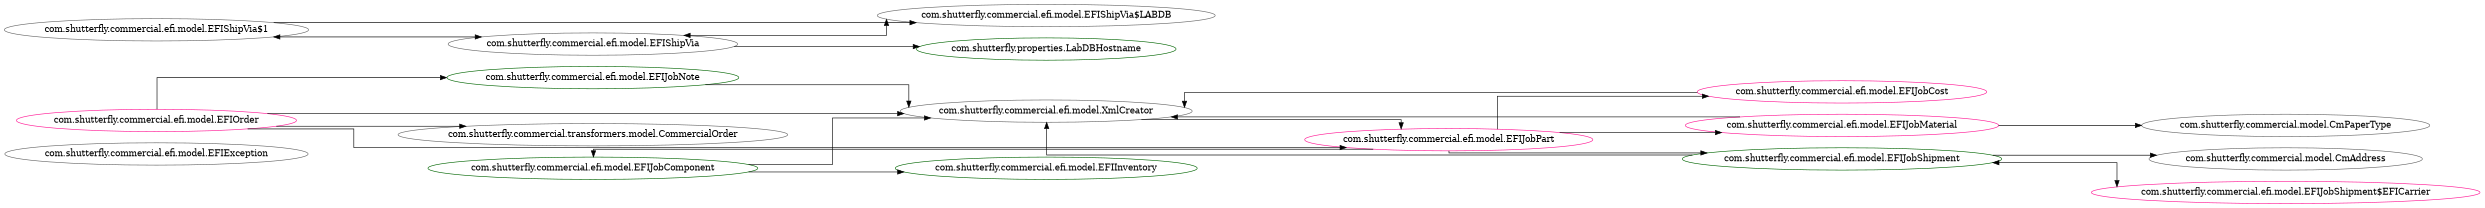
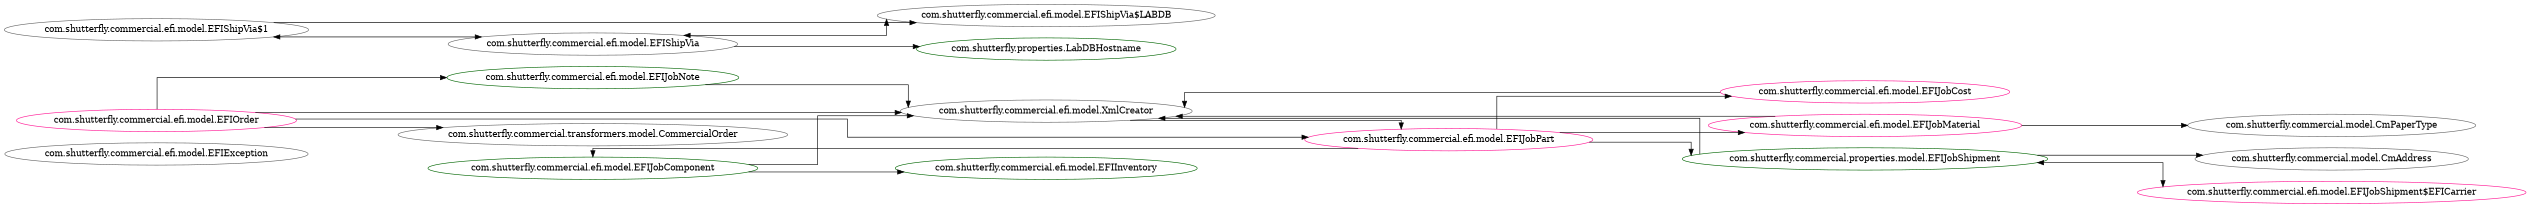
node "com.shutterfly.commercial.efi.model.EFIJobShipment": label "com.shutterfly.commercial.efi.model.EFIJobShipment" -> "com.shutterfly.commercial.properties.model.EFIJobShipment"
